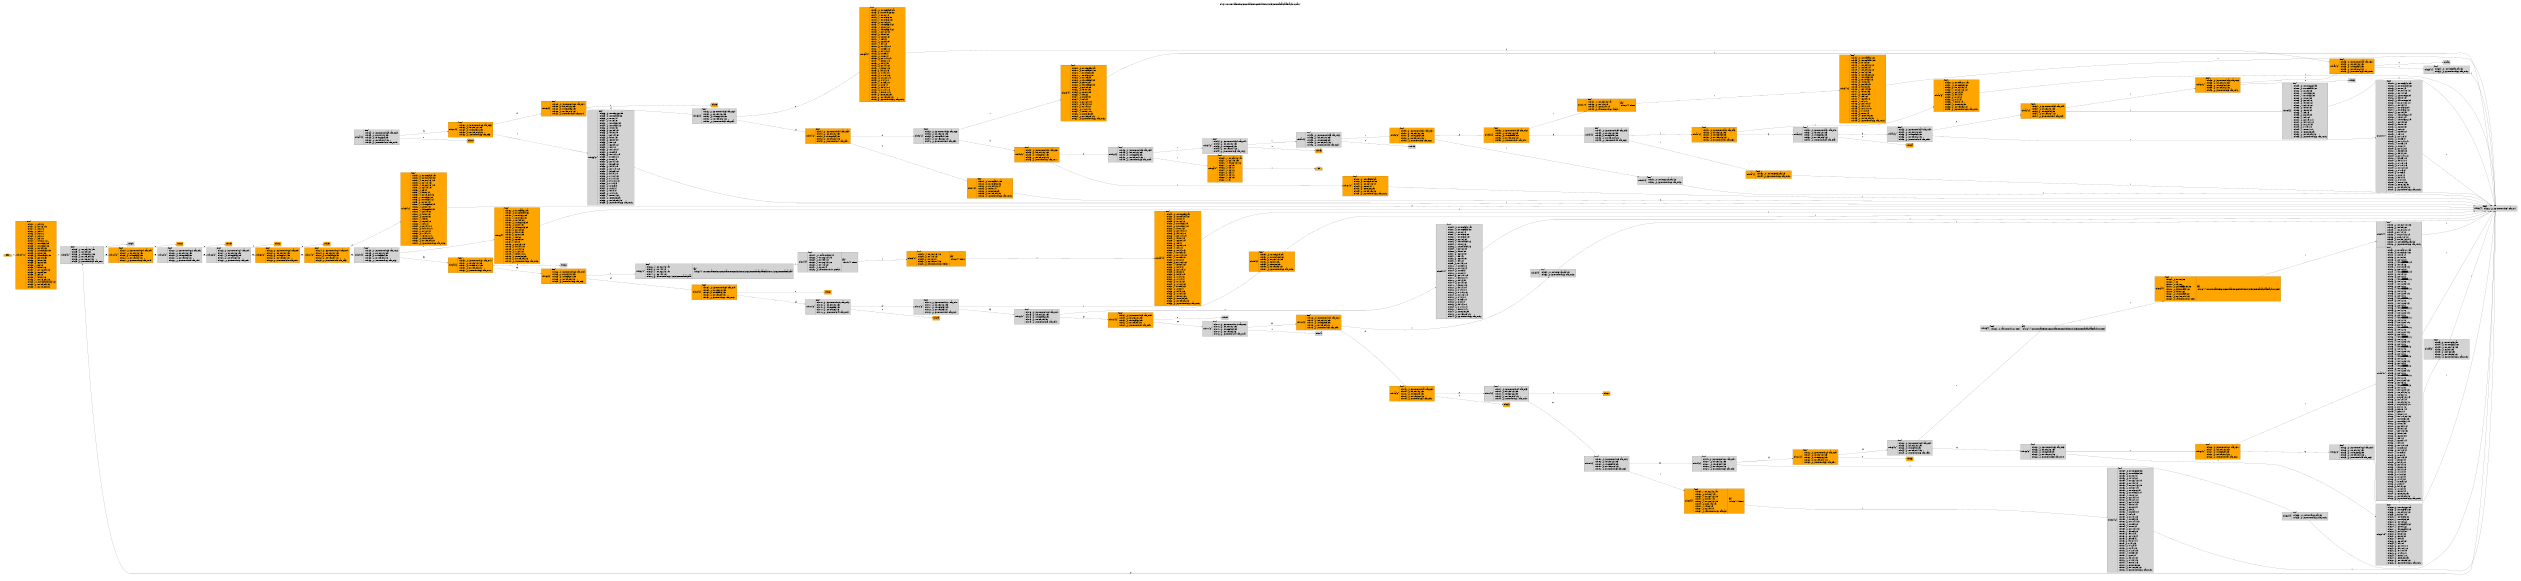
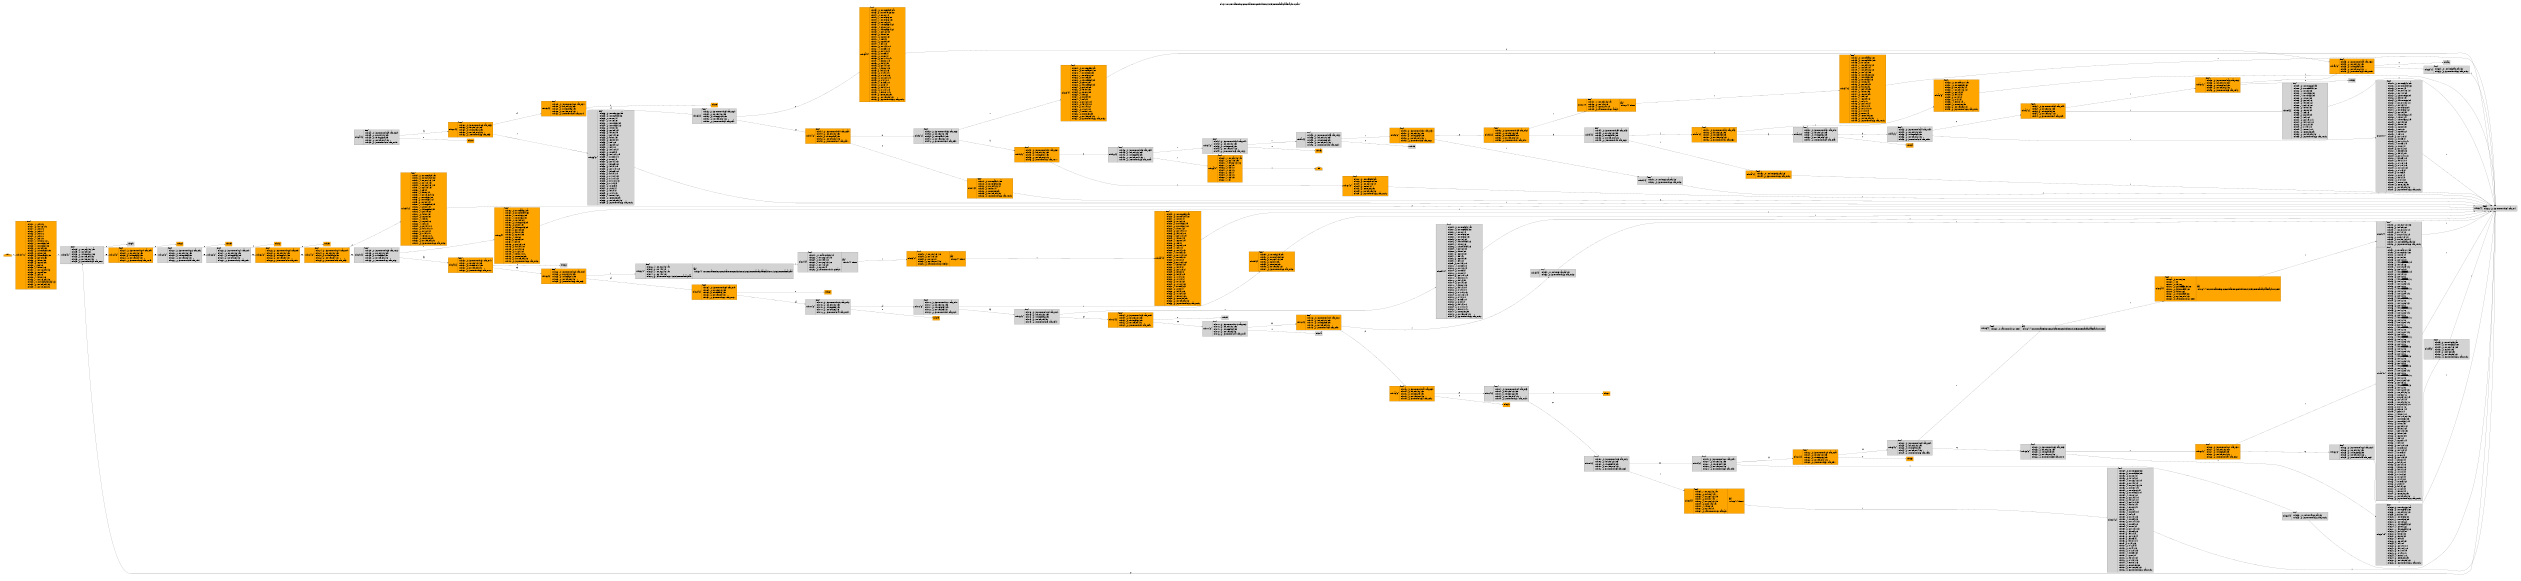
node "Entry": label "Entry" -> "Users"
